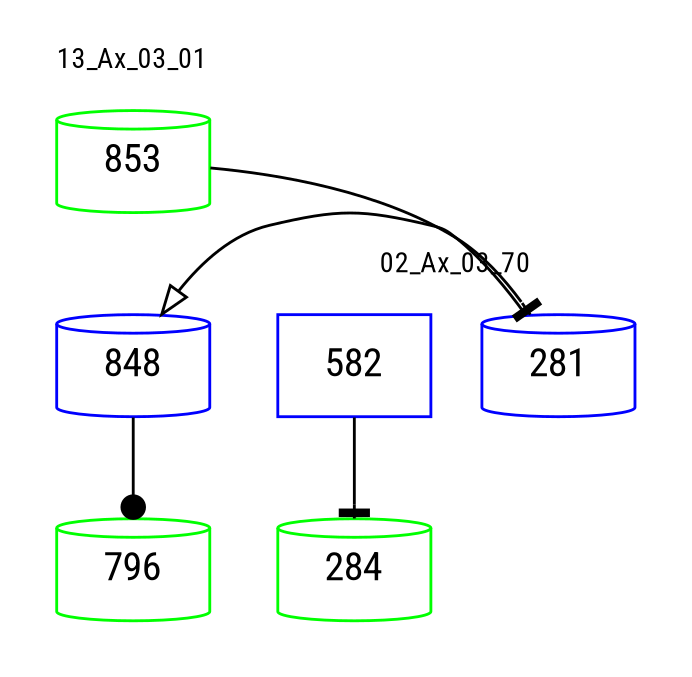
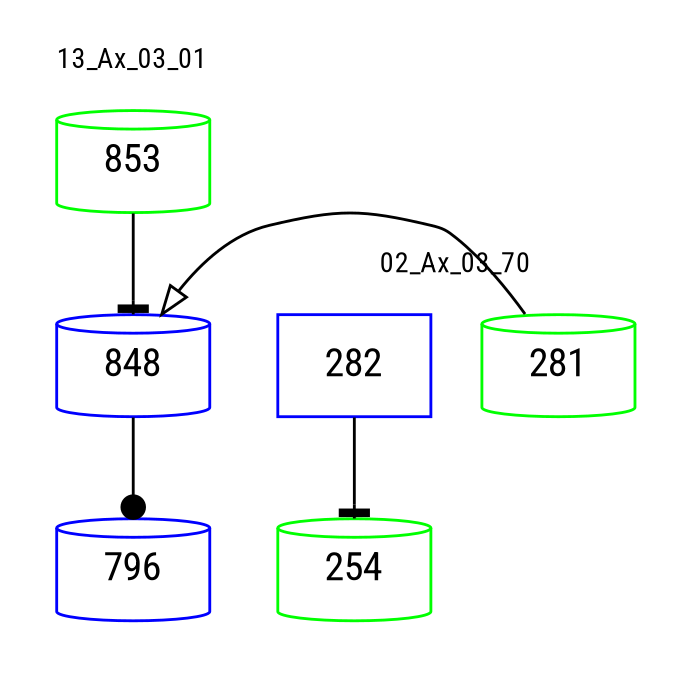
edge "853" -> "281": now "853" -> "848"
node "582": label "582" -> "282"
node "281": color blue -> green
node "796": color green -> blue
node "284": label "284" -> "254"
